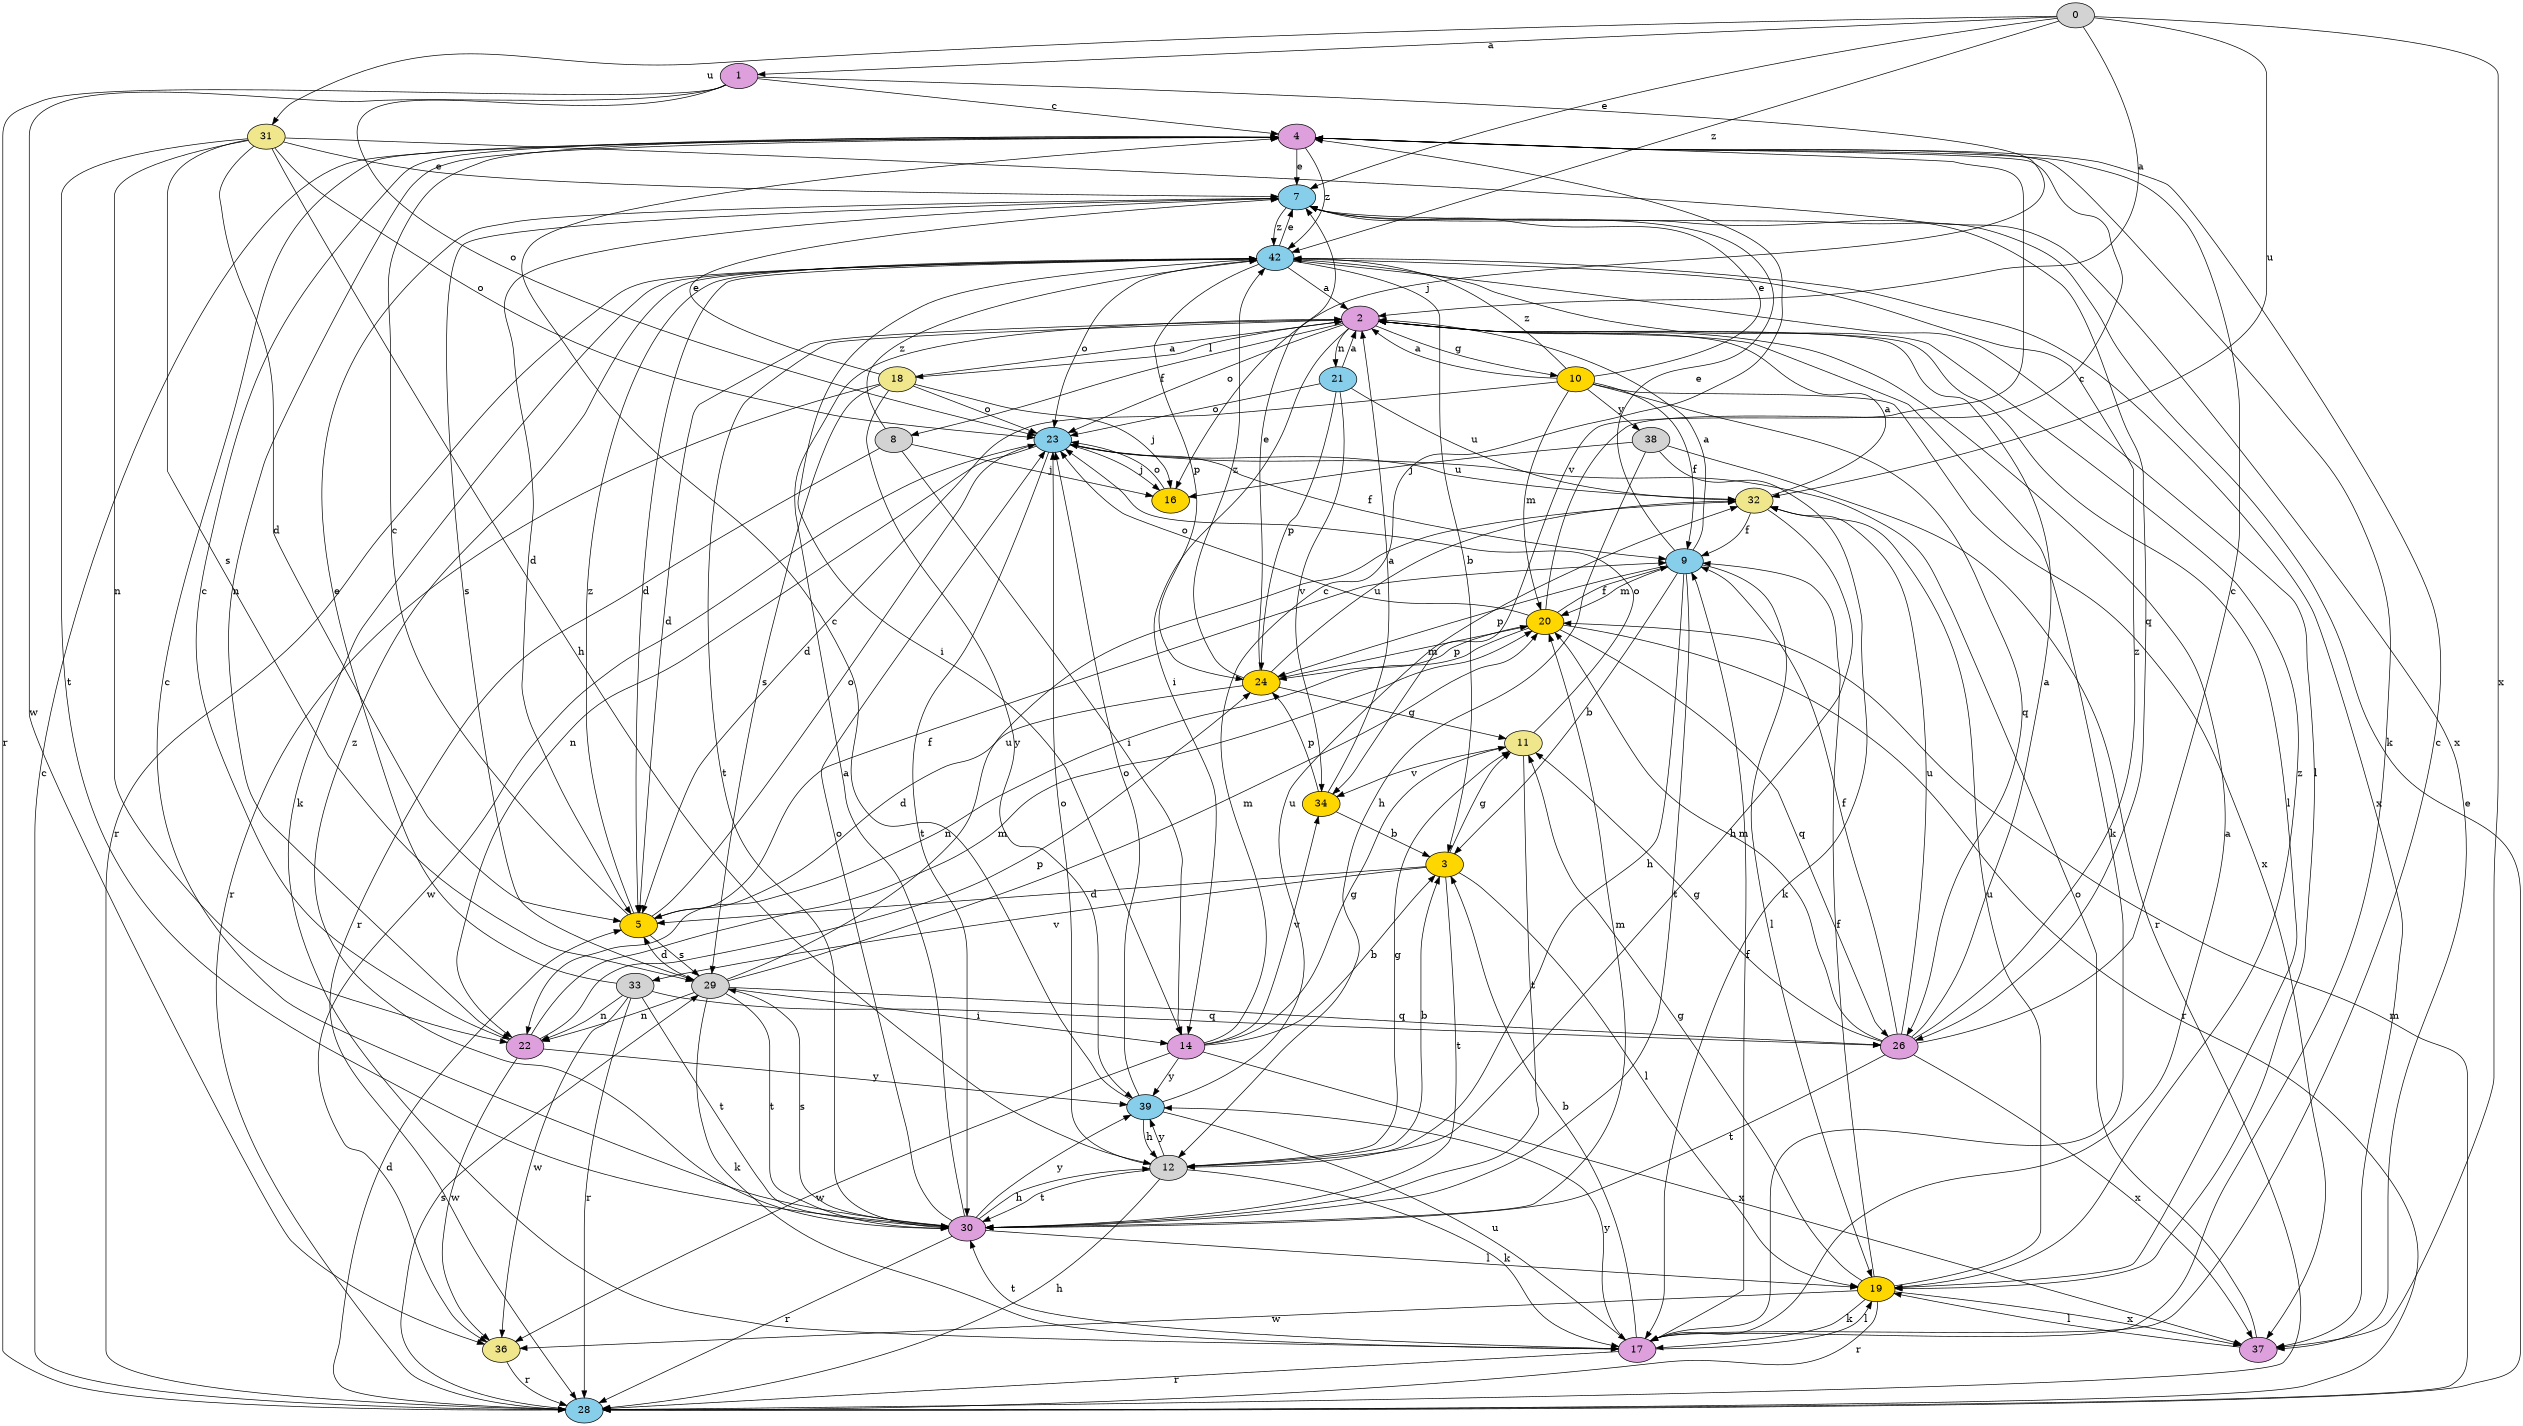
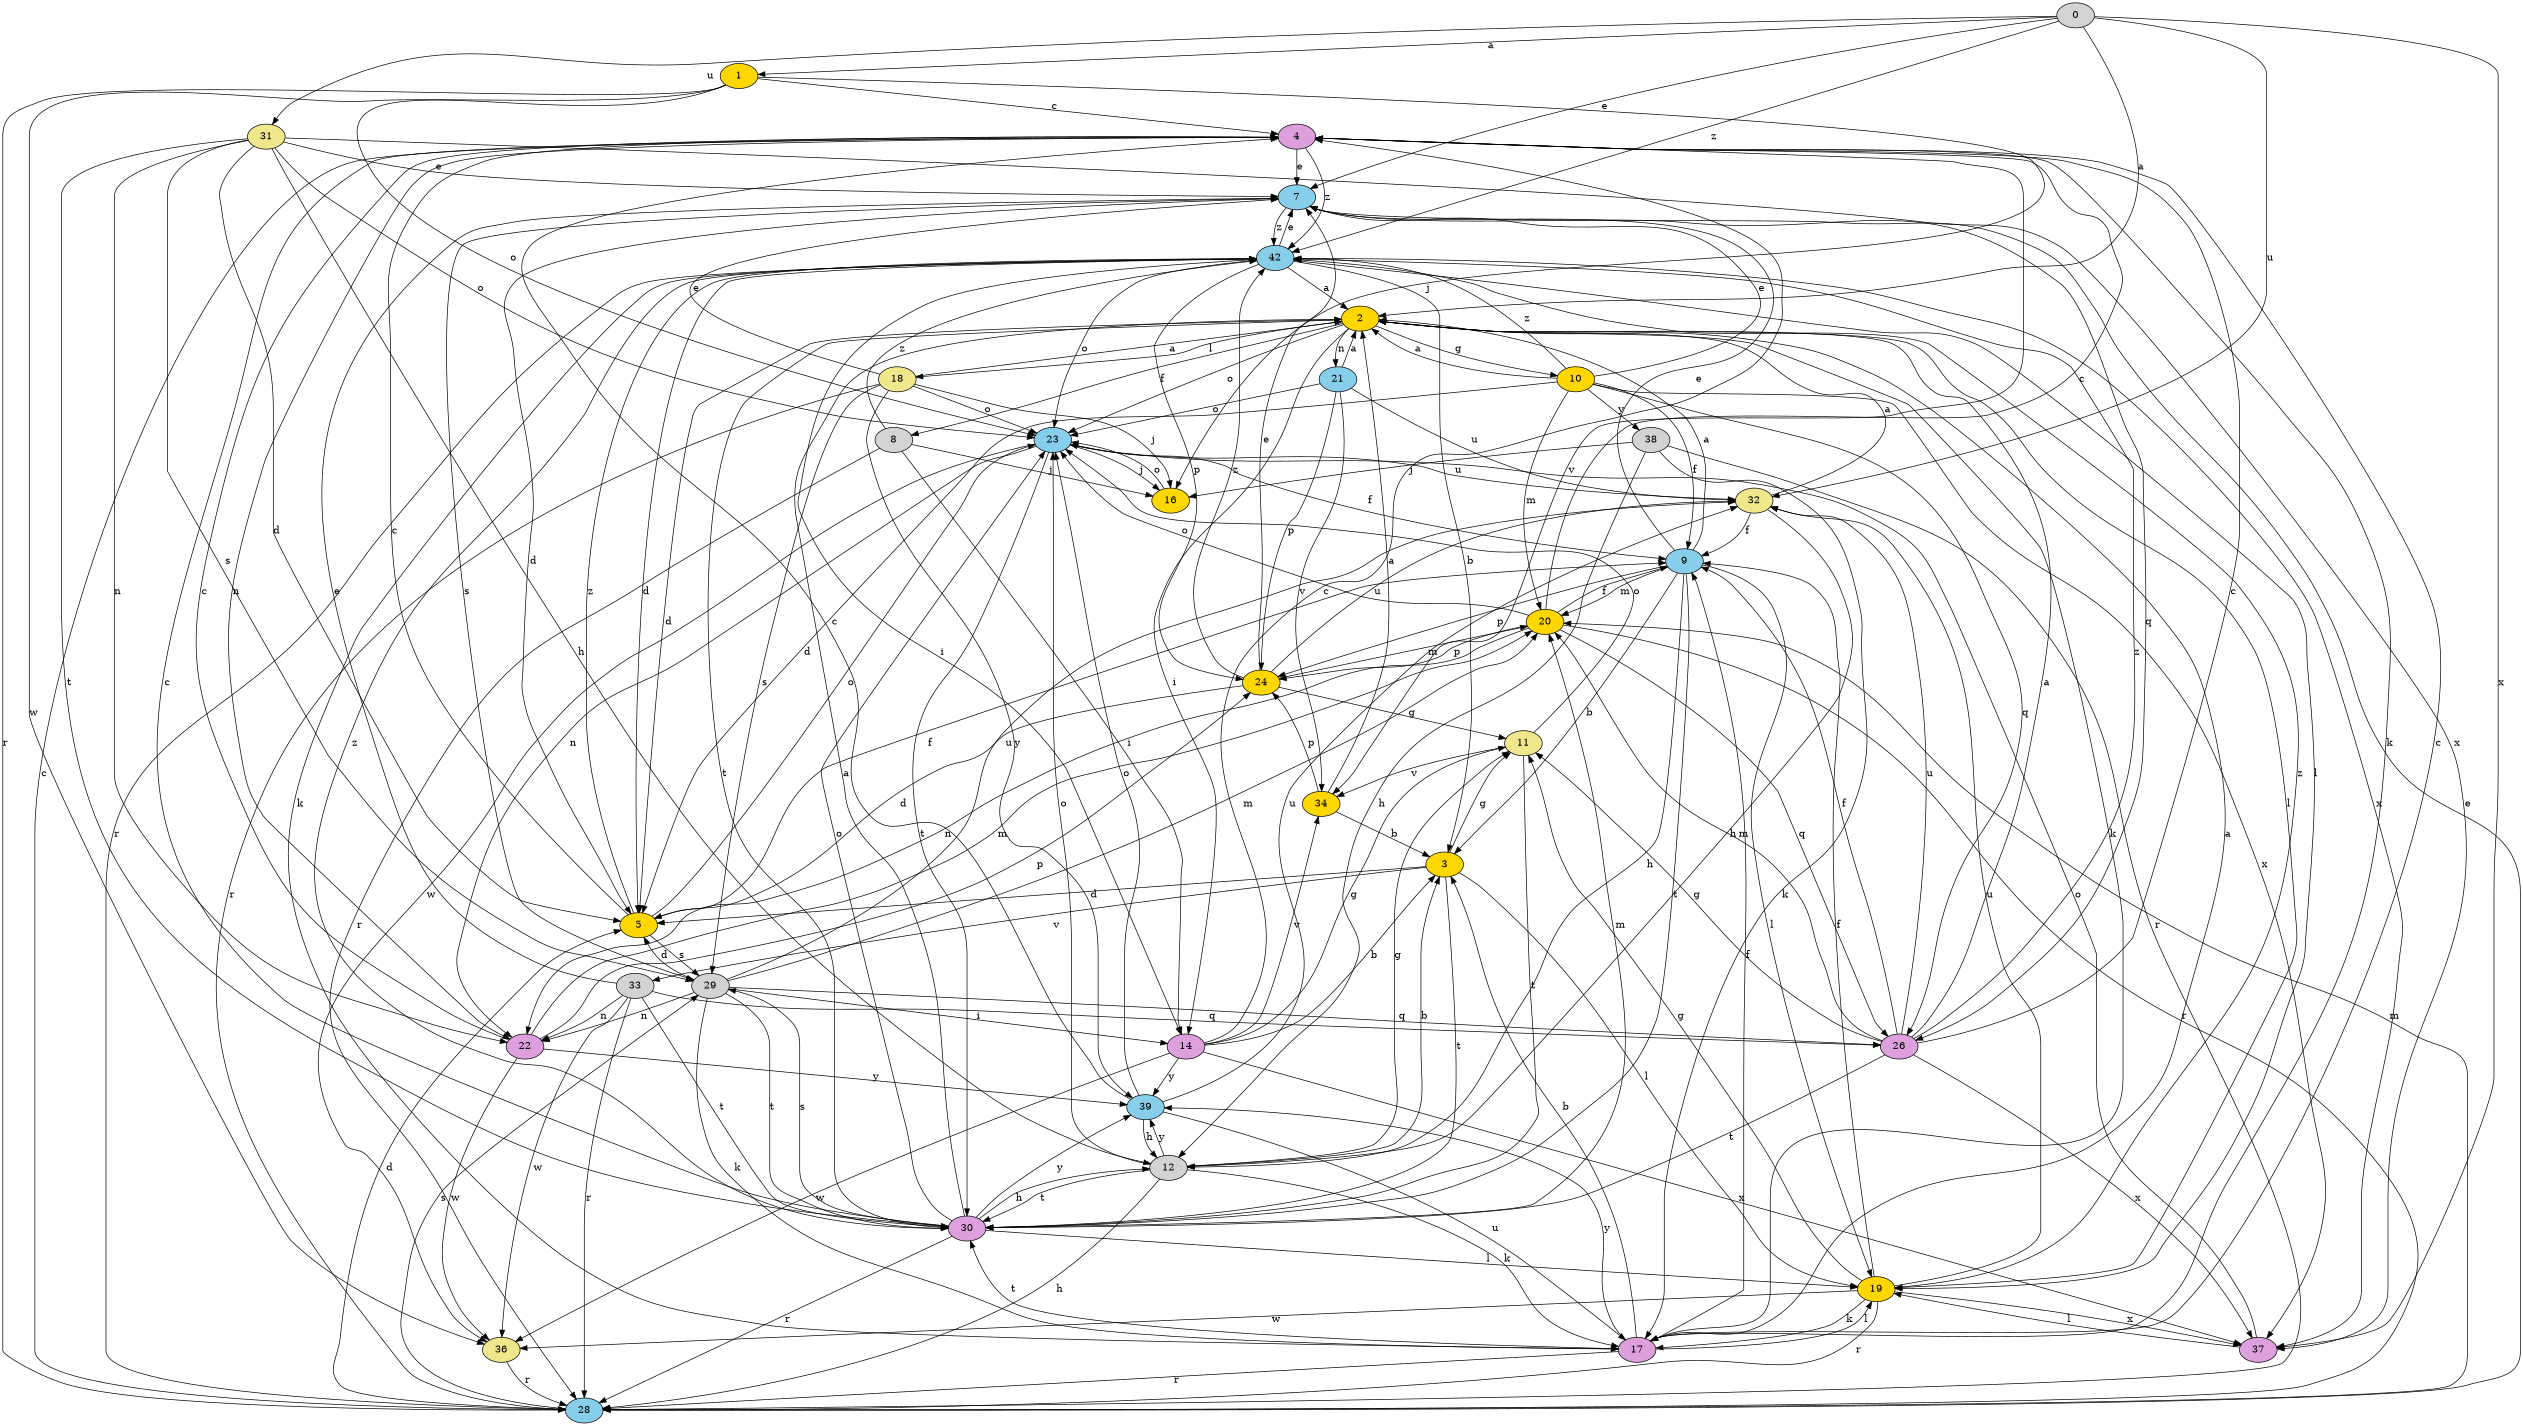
node "1": fillcolor plum -> gold
node "2": fillcolor plum -> gold
